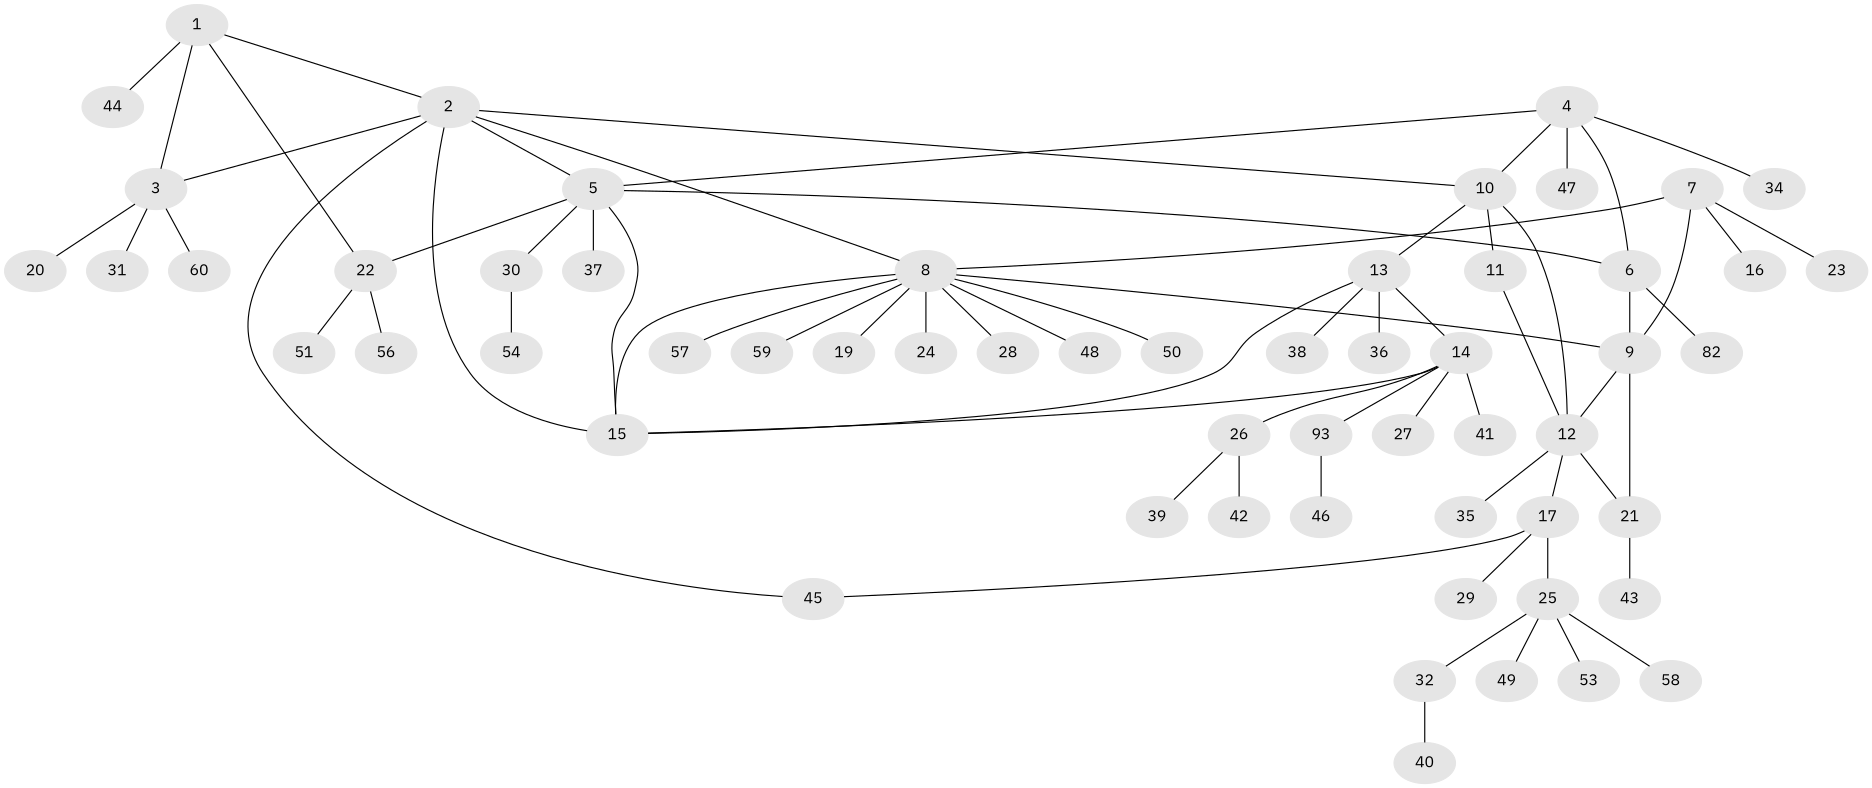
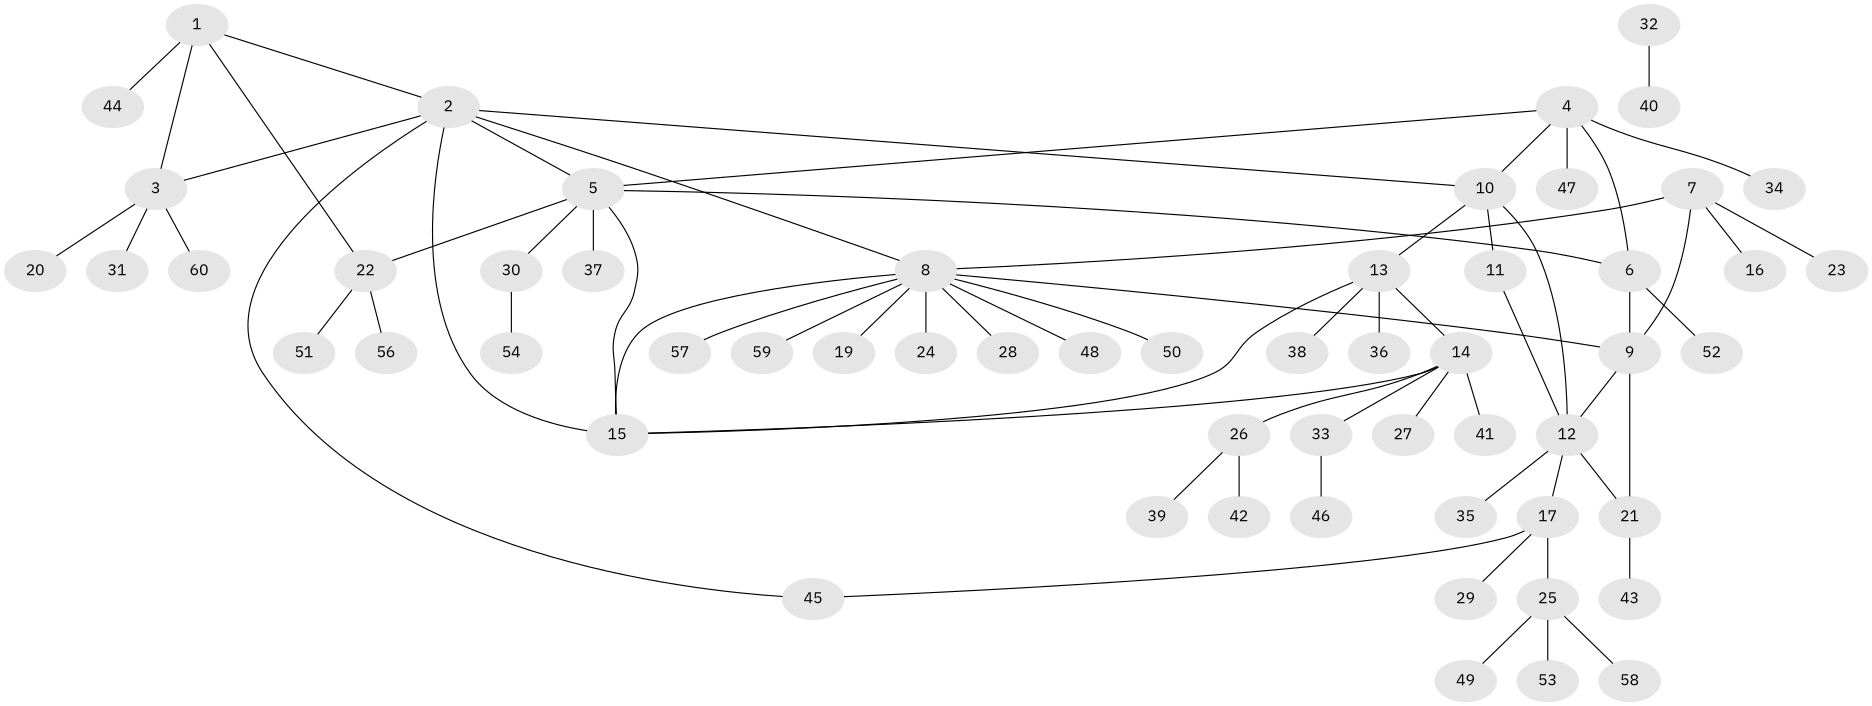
node "82": label "82" -> "52"
node "93": label "93" -> "33"
edge "25" -- "32": removed
